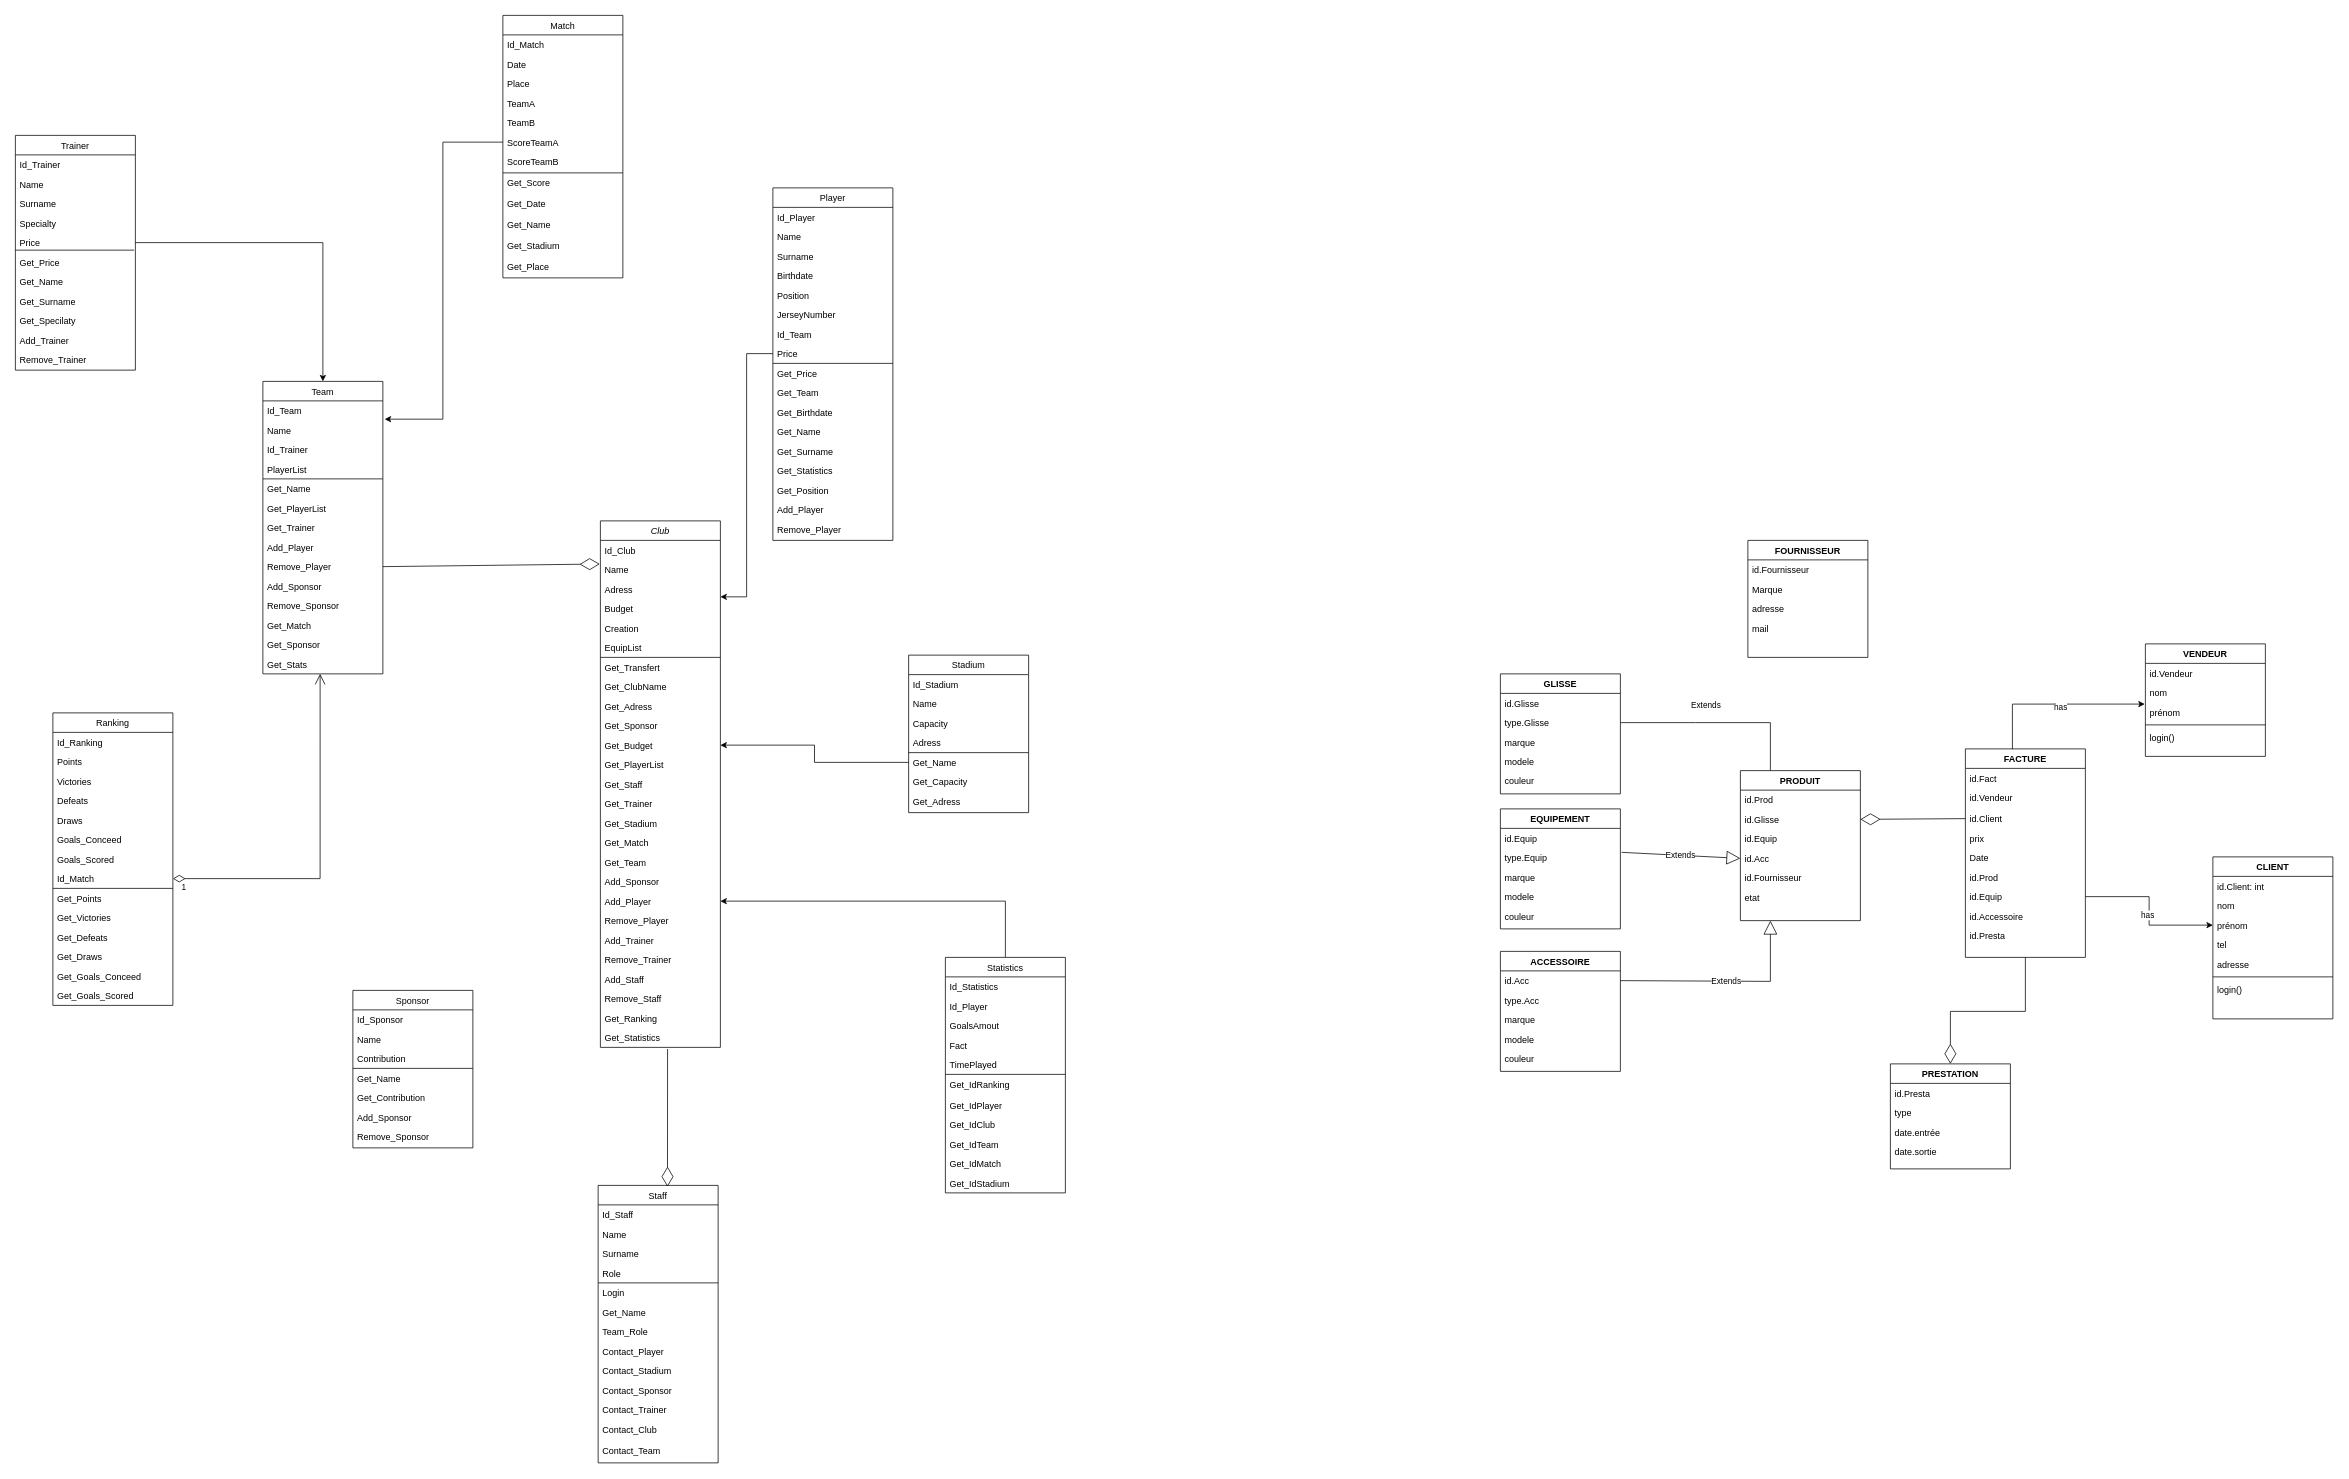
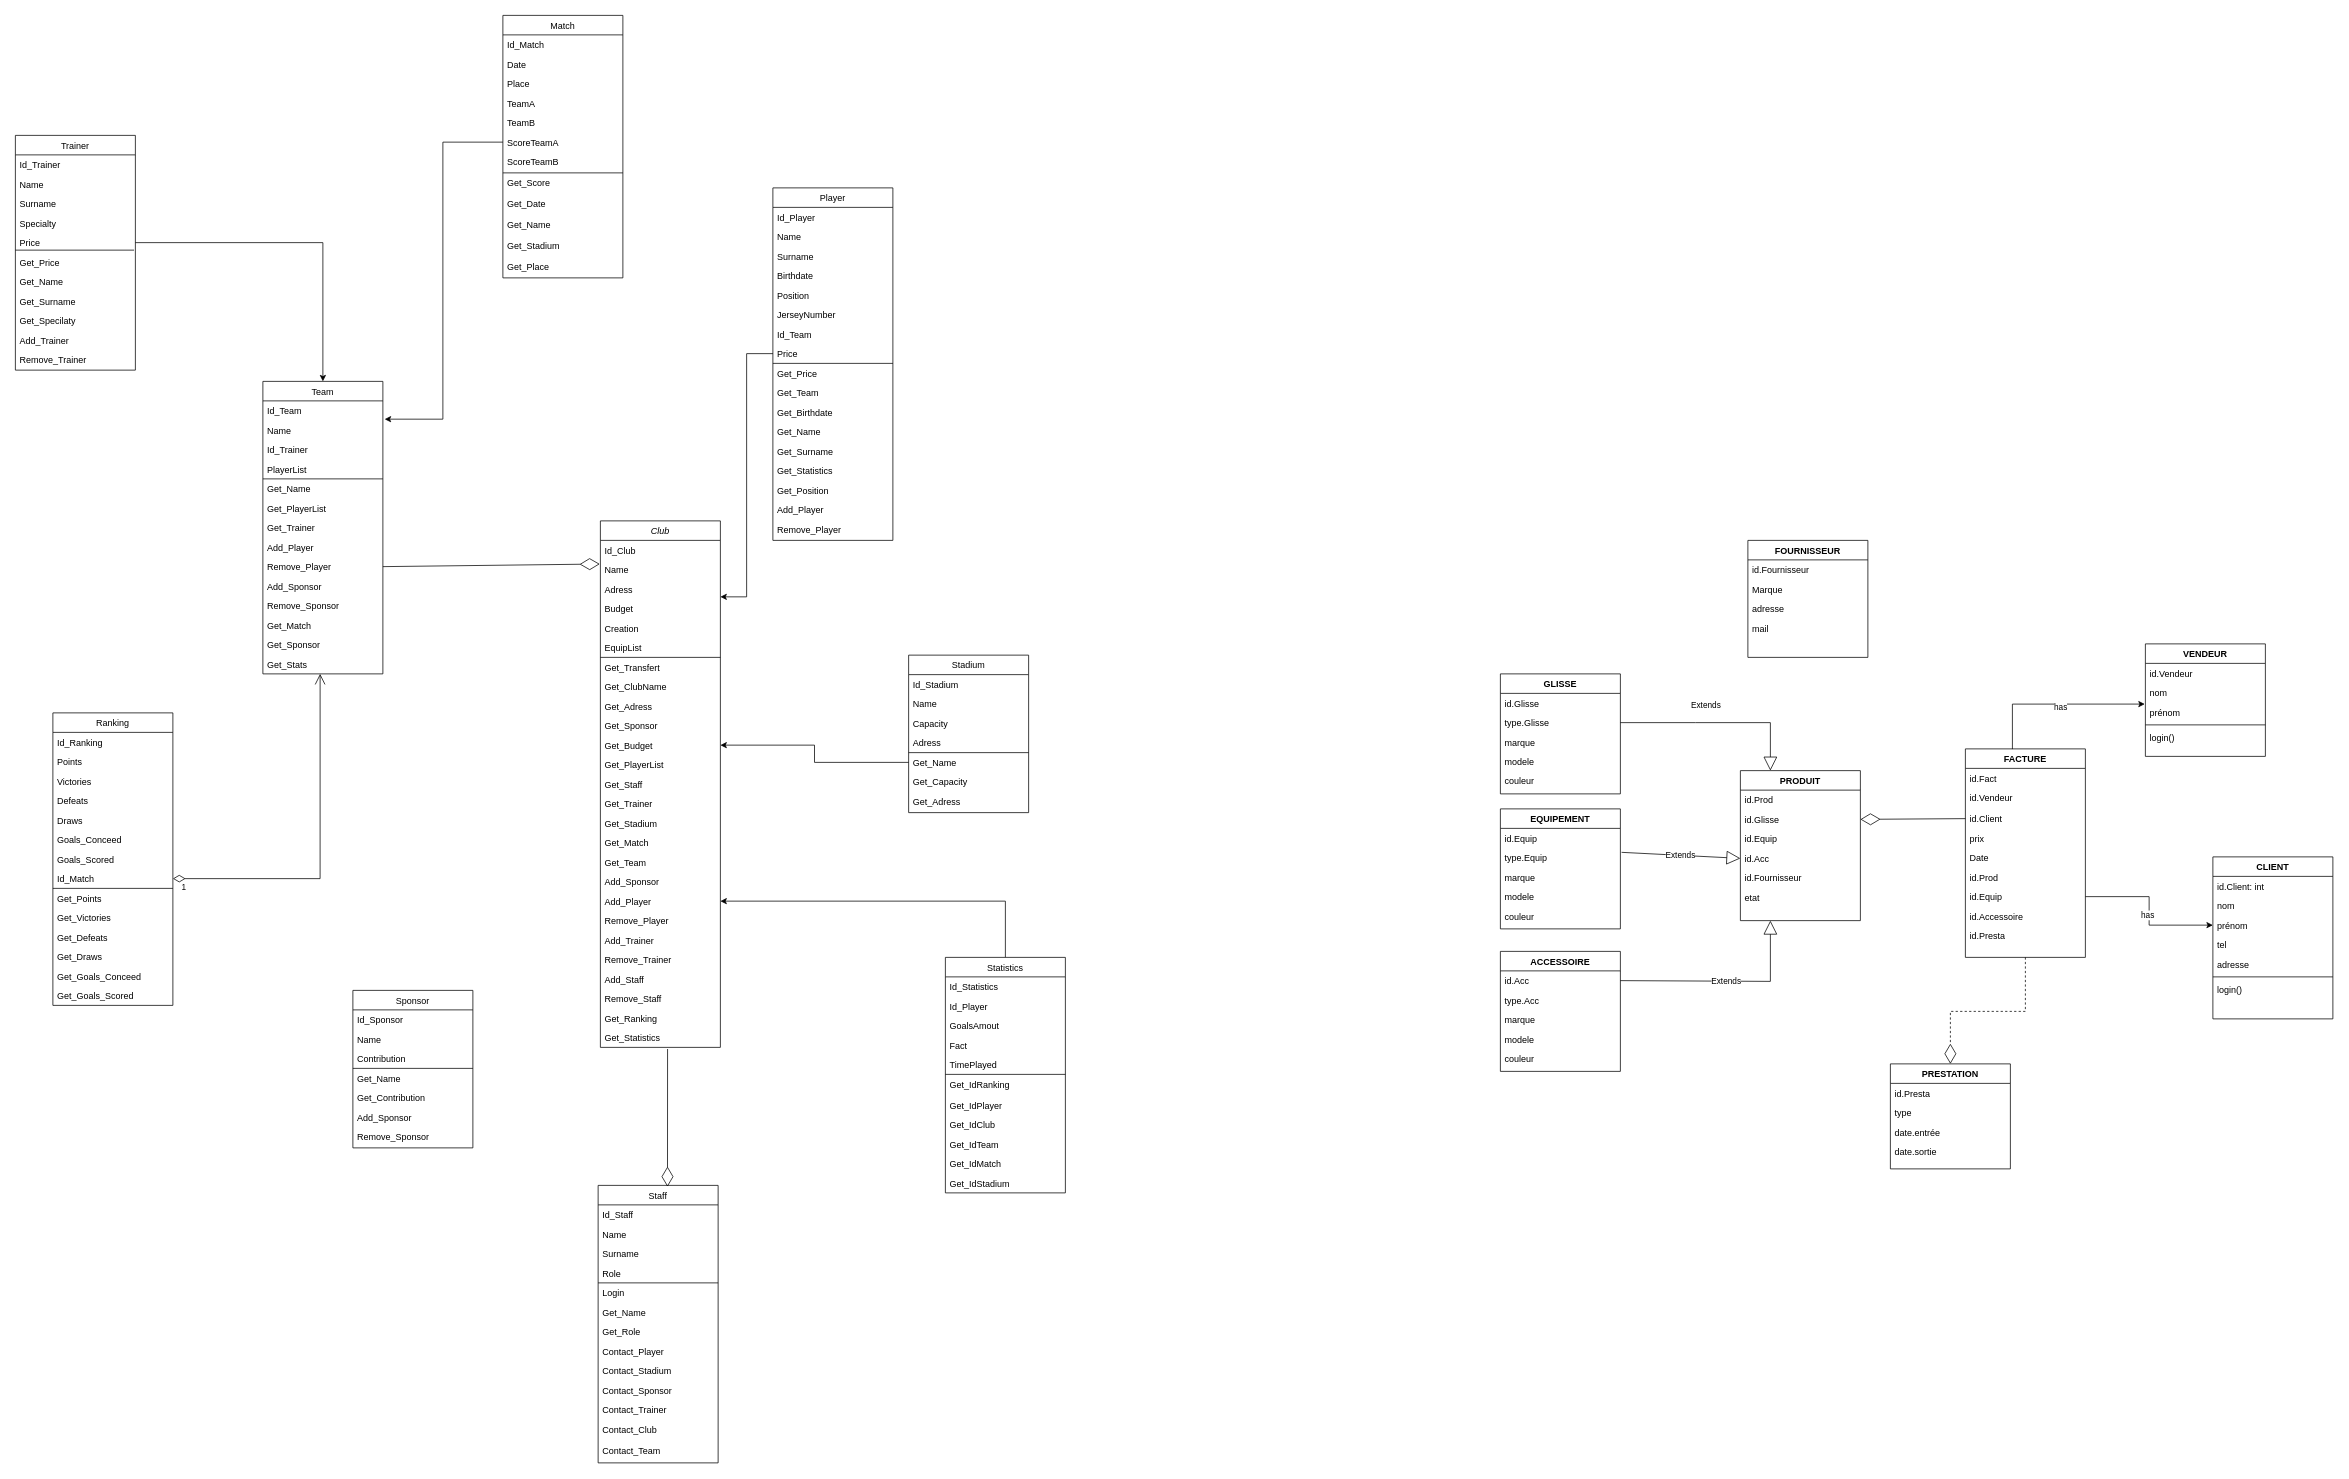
edge "type.Glisse" -- "PRODUIT": arrowhead none -> block
edge "FACTURE" -> "PRESTATION": style solid -> dashed
node "Team_Role": label "Team_Role" -> "Get_Role"
